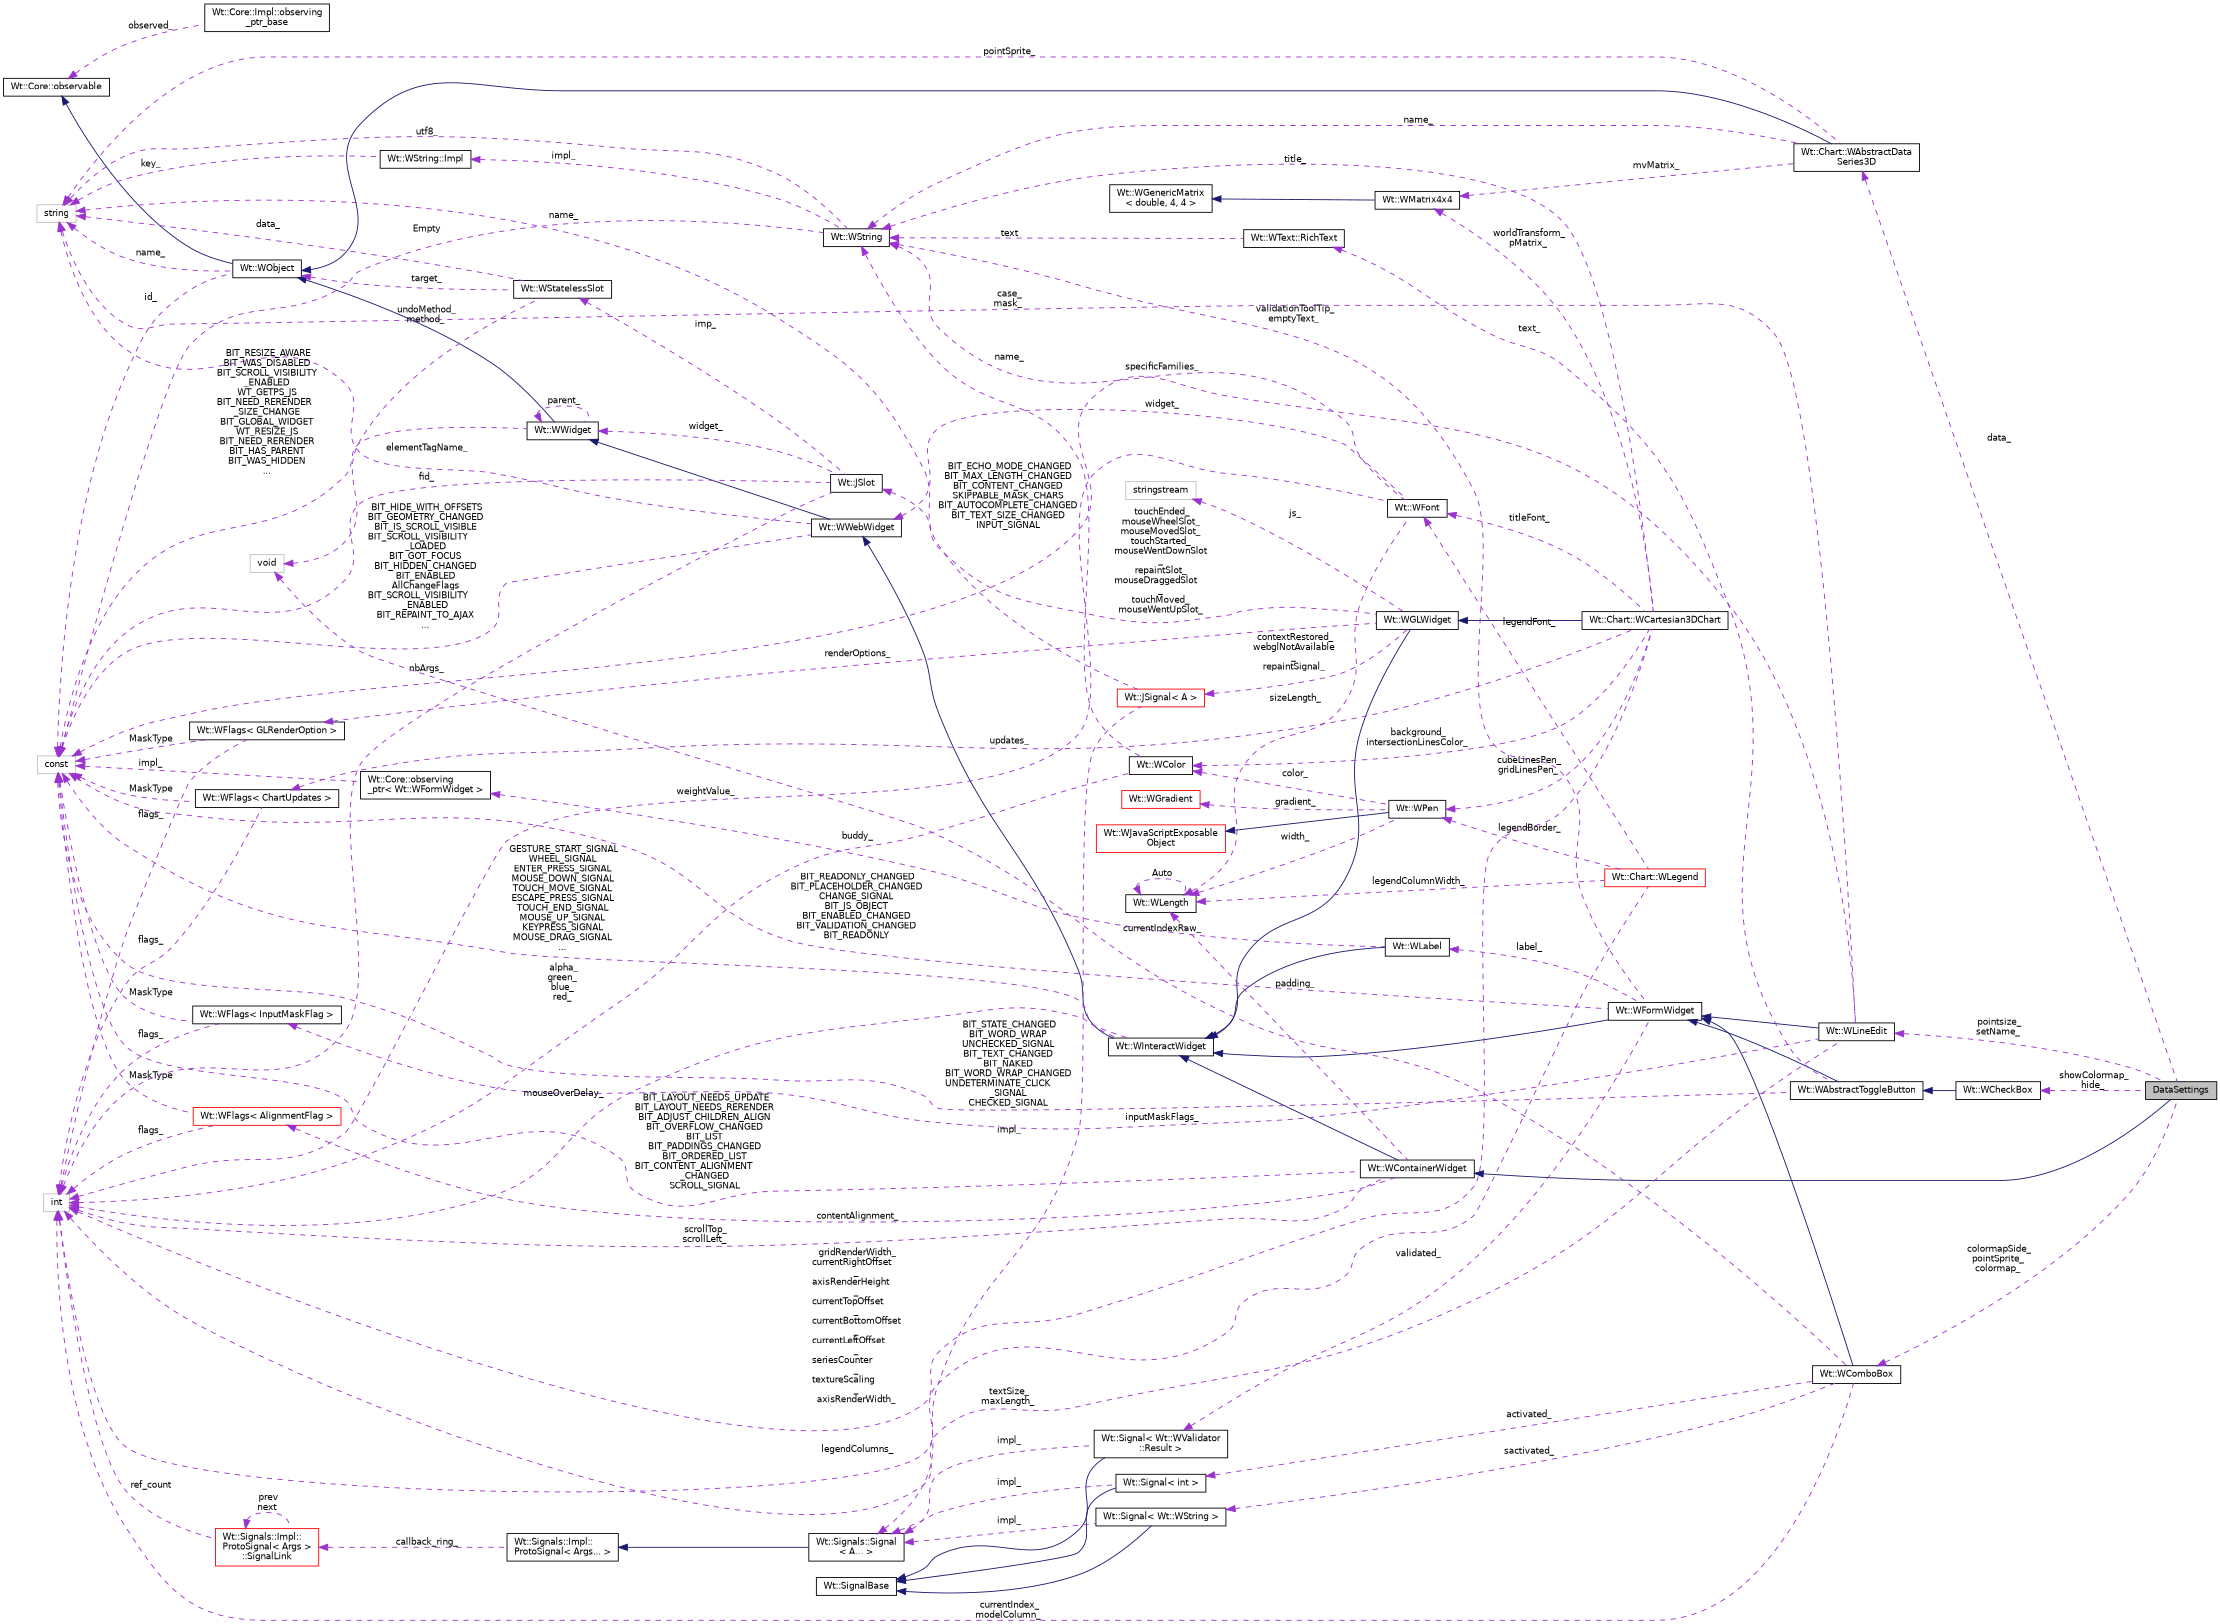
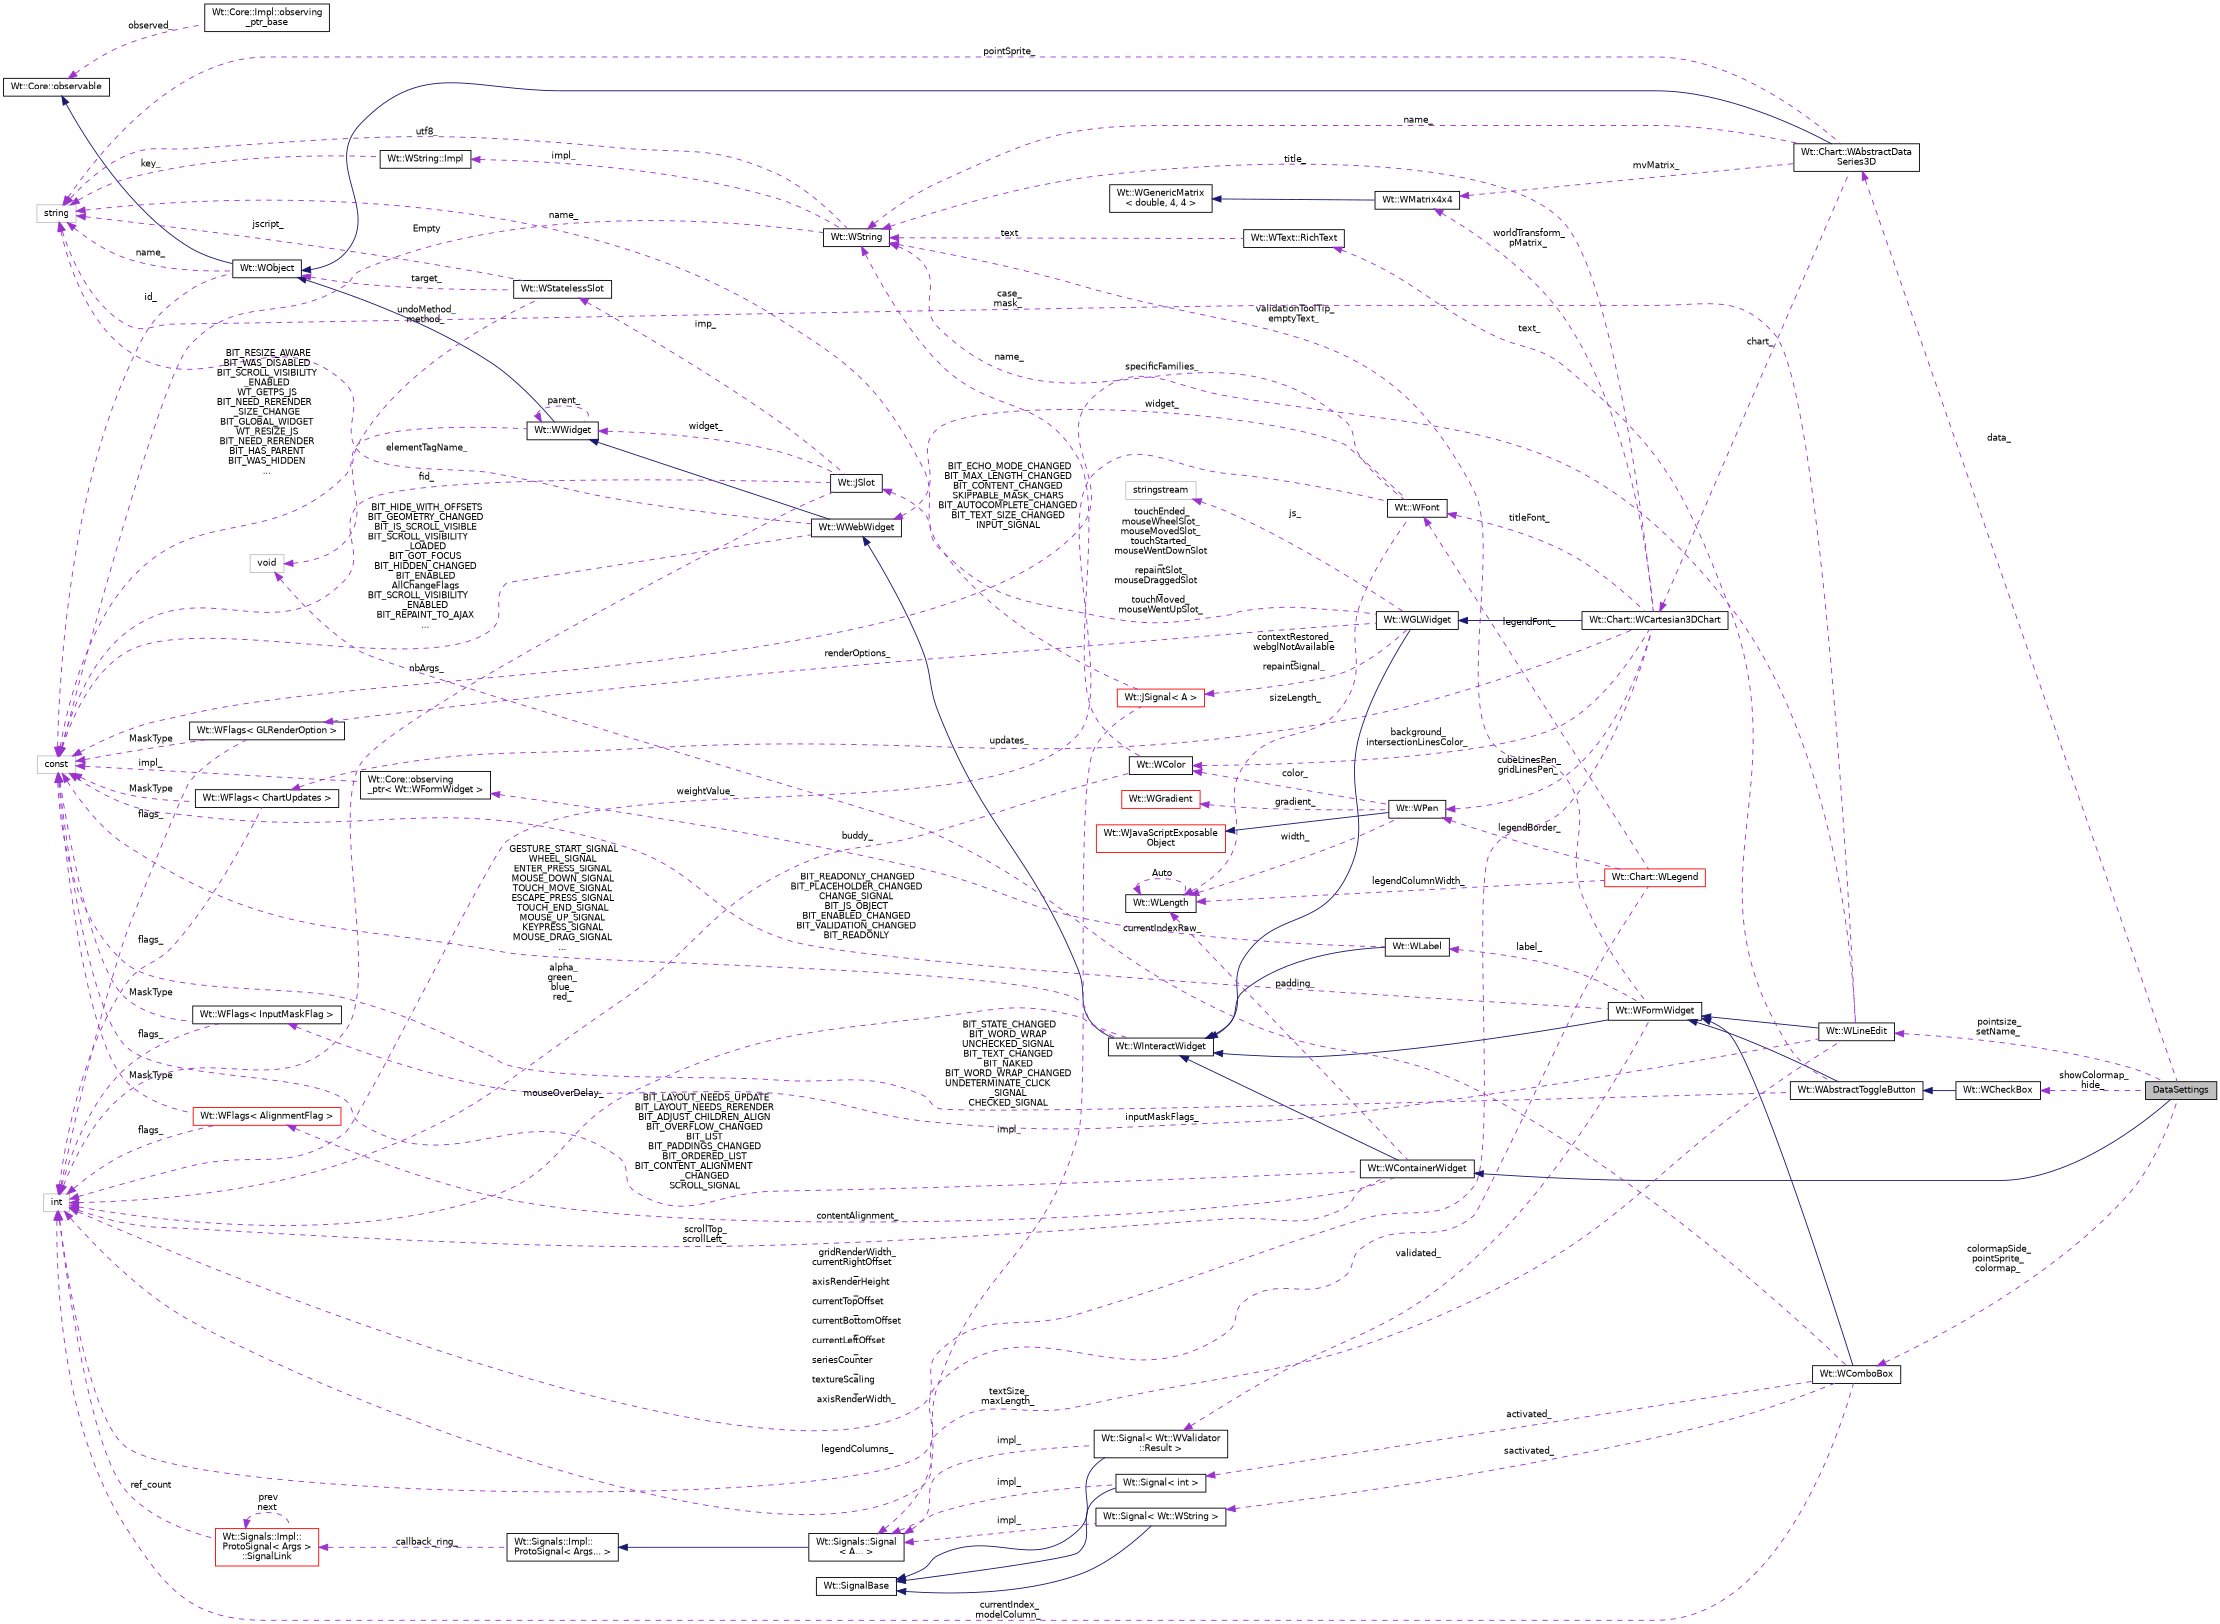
edge "Wt::WStatelessSlot" -> "string": label " data_" -> " jscript_"
edge "Wt::Chart::WAbstractData Series3D" -> "Wt::Chart::WCartesian3DChart": added, label "chart_"
